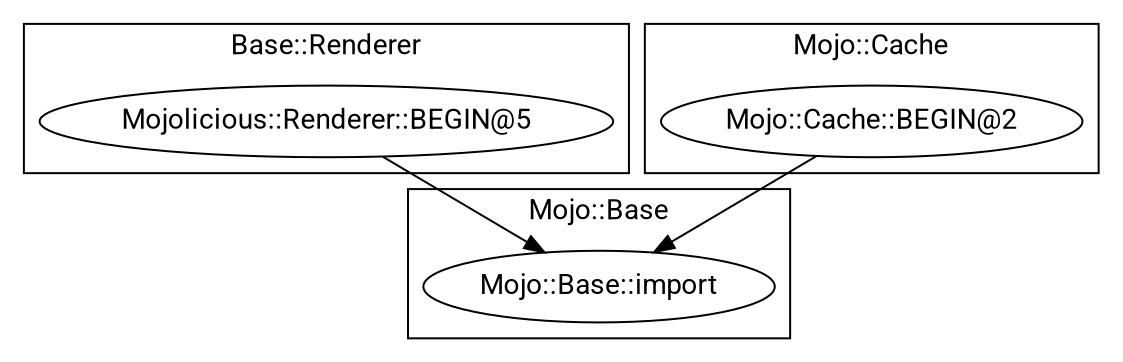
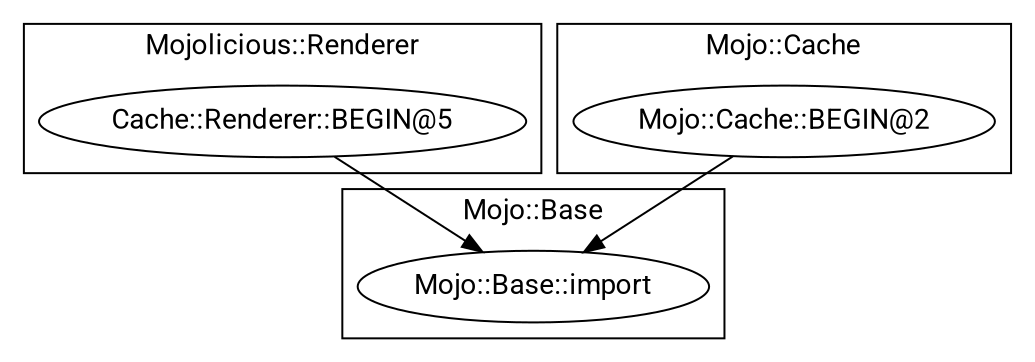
cluster "Base::Renderer": label "Base::Renderer" -> "Mojolicious::Renderer"
node "Mojolicious::Renderer::BEGIN@5": label "Mojolicious::Renderer::BEGIN@5" -> "Cache::Renderer::BEGIN@5"
